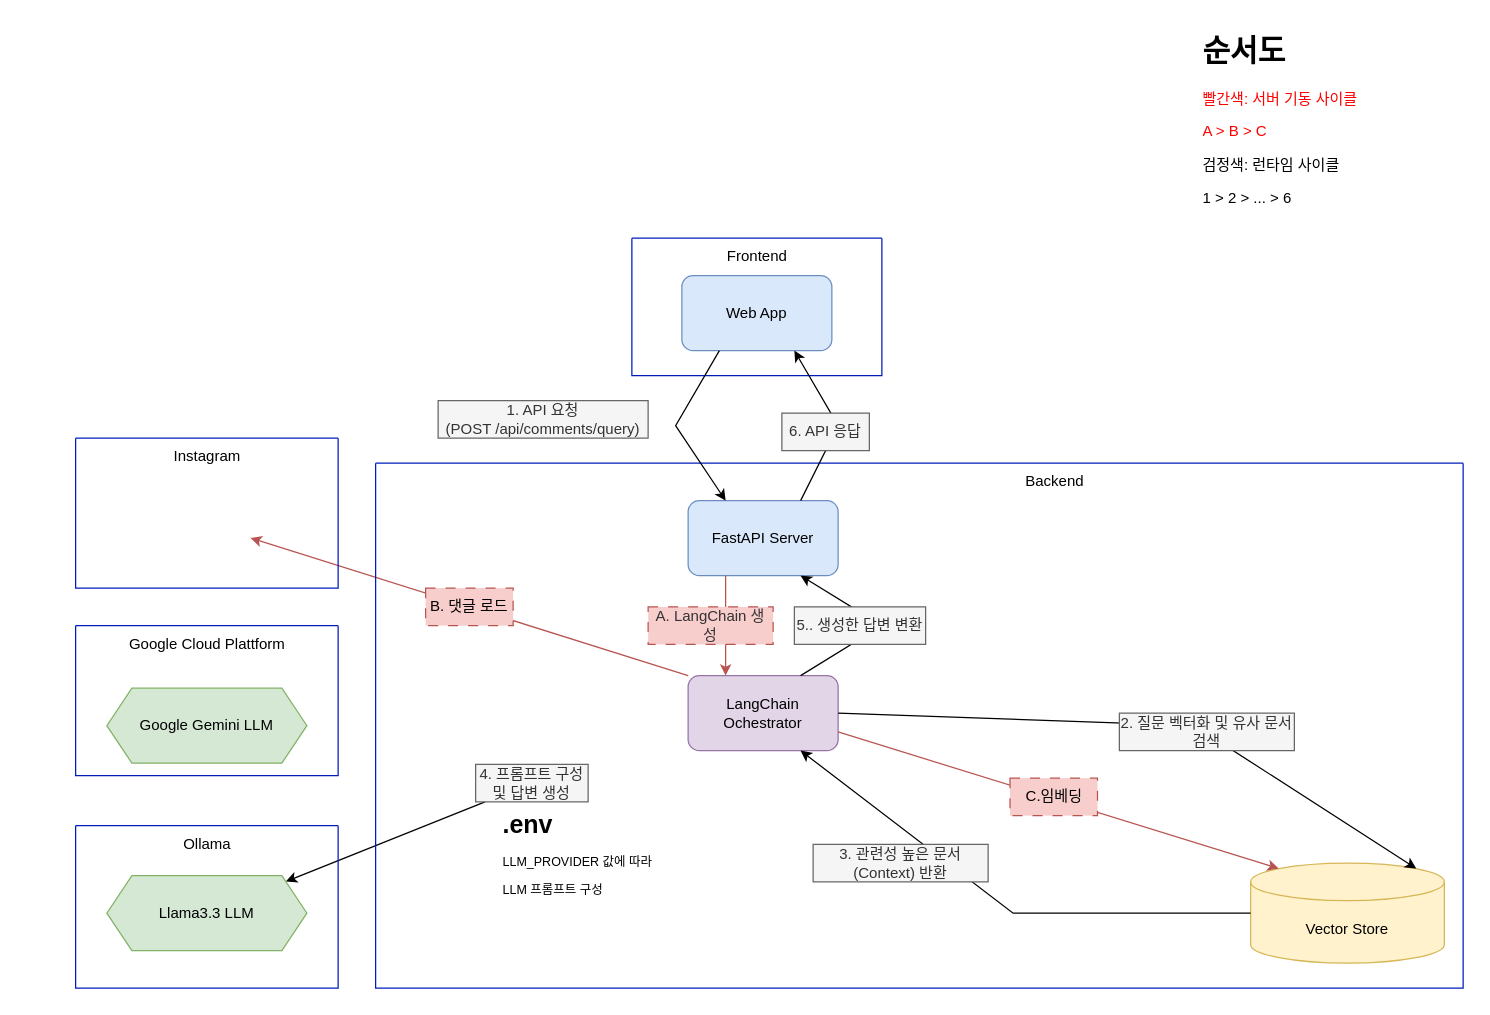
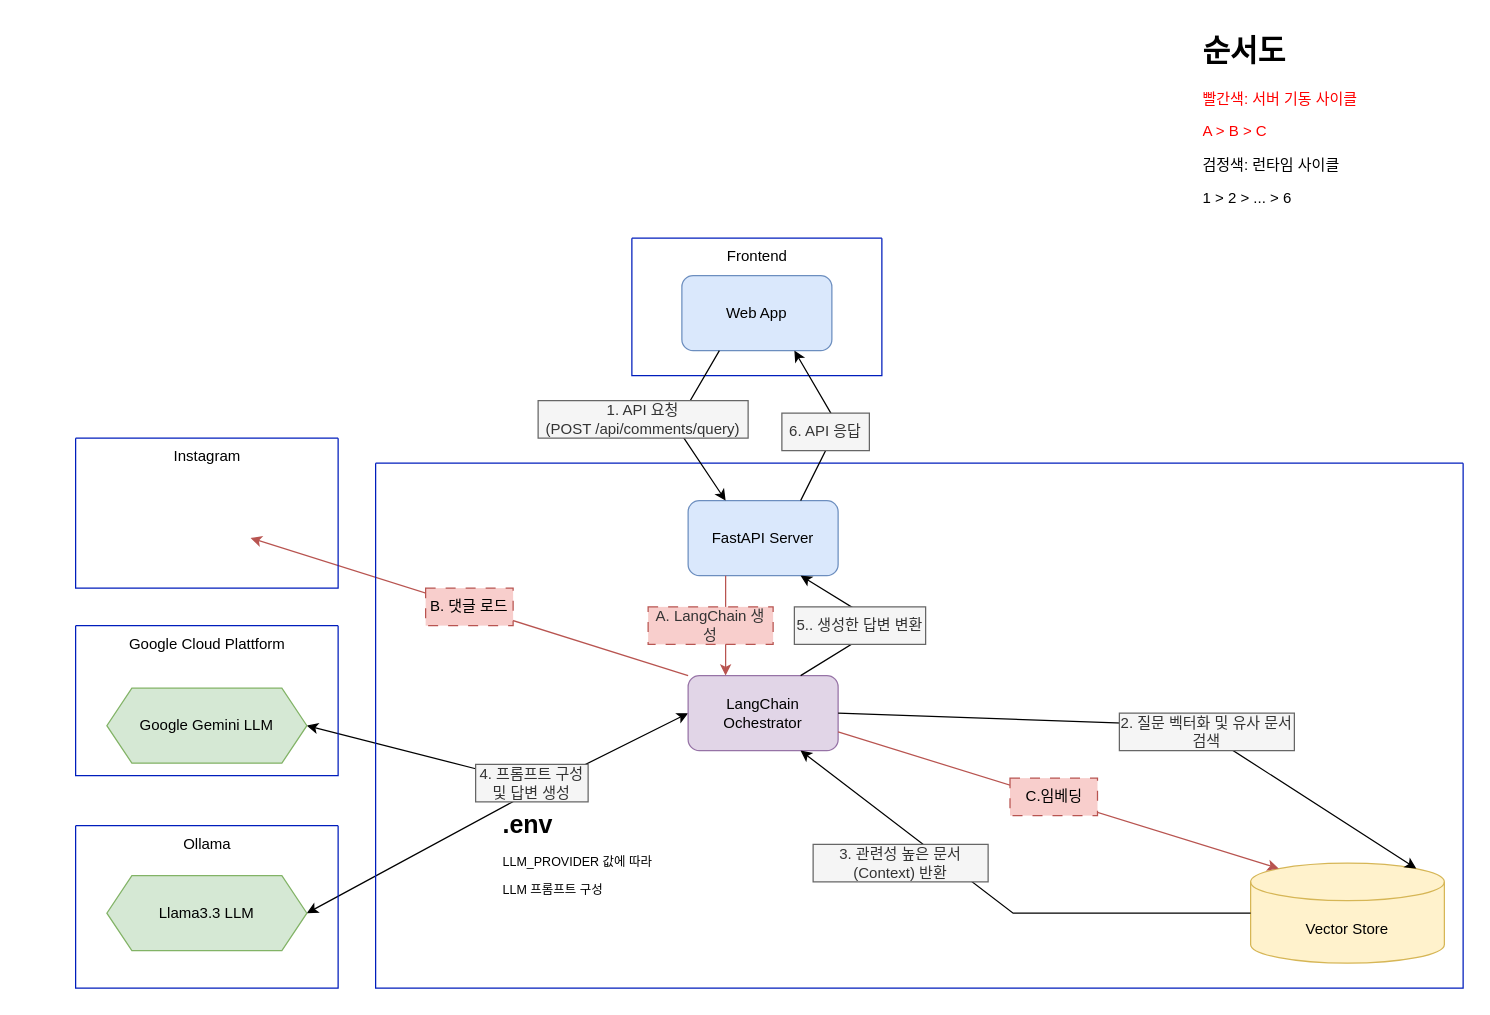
node "1. API 요청 (POST /api/comments/query)": moved (543, 419) -> (643, 419)
node "Backend": removed
edge "4. 프롬프트 구성 및 답변 생성" -> "Llama3.3 LLM": now "4. 프롬프트 구성 및 답변 생성" -> "Google Gemini LLM"
edge "LangChain Ochestrator" -- "Llama3.3 LLM": added
